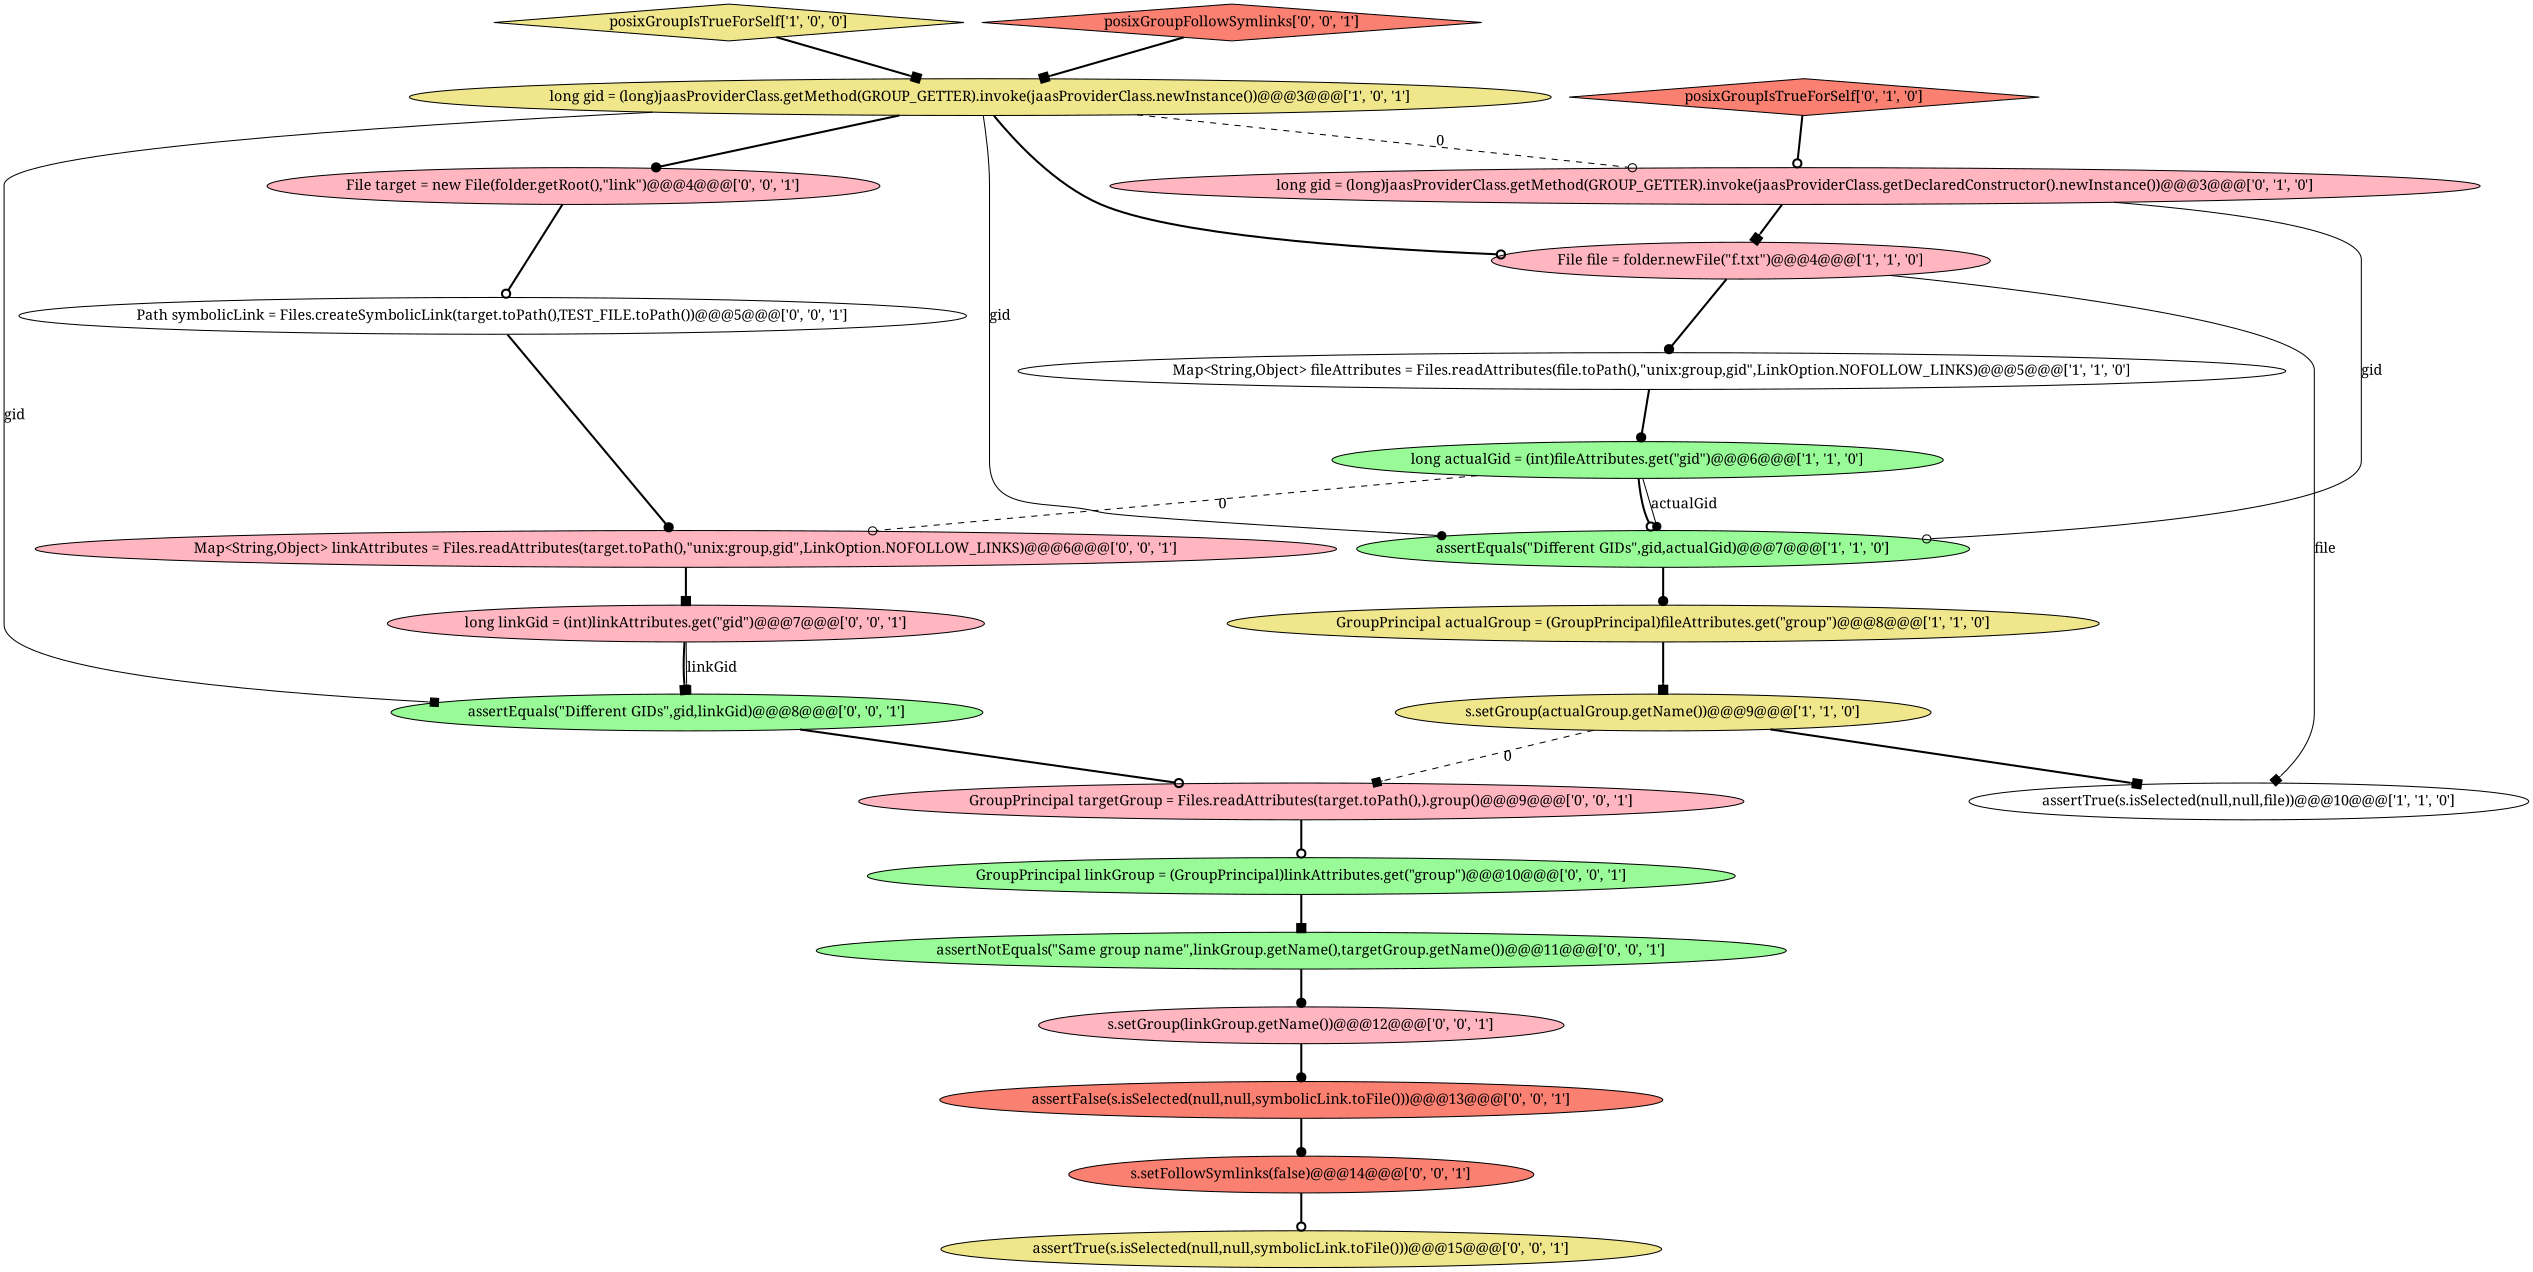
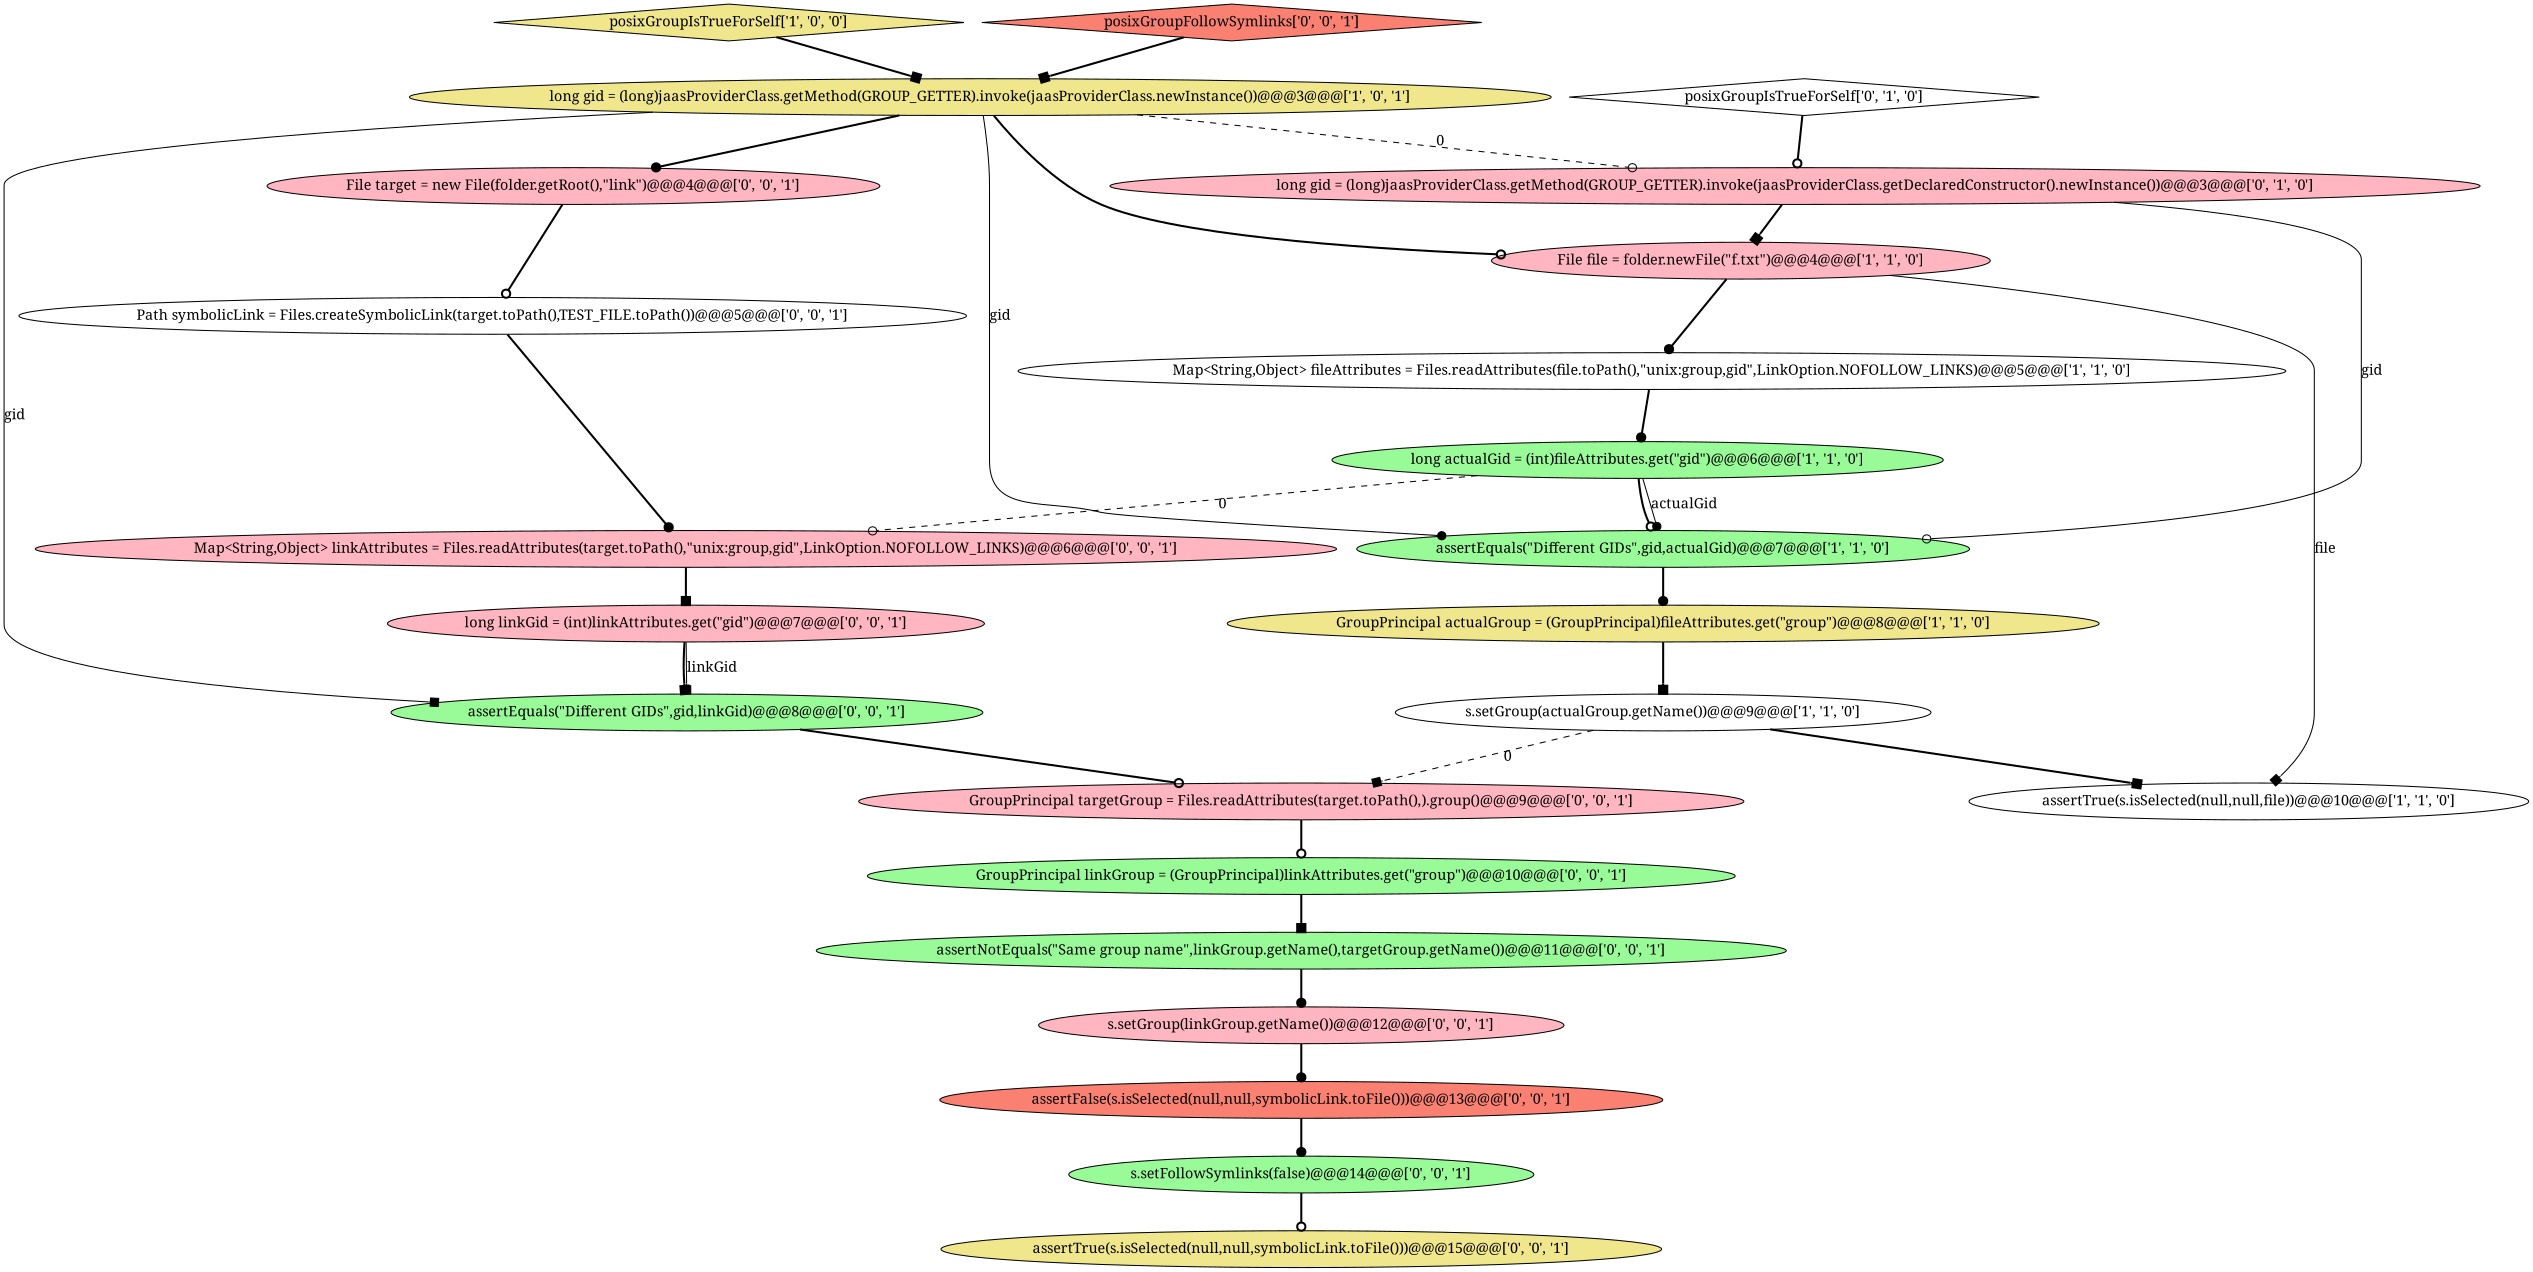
node "posixGroupIsTrueForSelf['0', '1', '0']": fillcolor salmon -> white
node "s.setGroup(actualGroup.getName())@@@9@@@['1', '1', '0']": fillcolor khaki -> white
node "s.setFollowSymlinks(false)@@@14@@@['0', '0', '1']": fillcolor salmon -> palegreen
